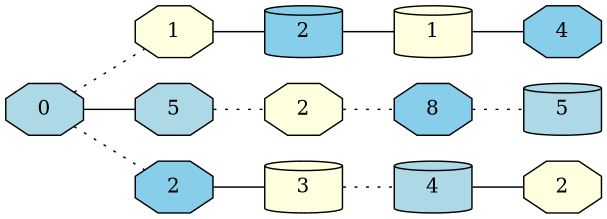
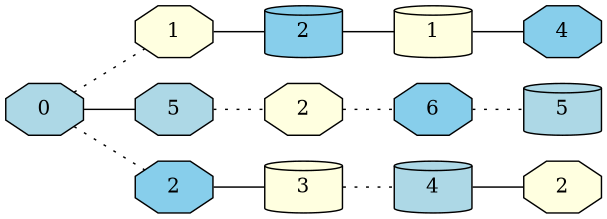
node "8": label "8" -> "6"
